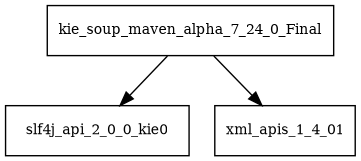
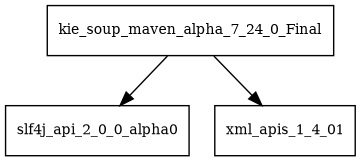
node "slf4j_api_2_0_0_kie0": label "slf4j_api_2_0_0_kie0" -> "slf4j_api_2_0_0_alpha0"
